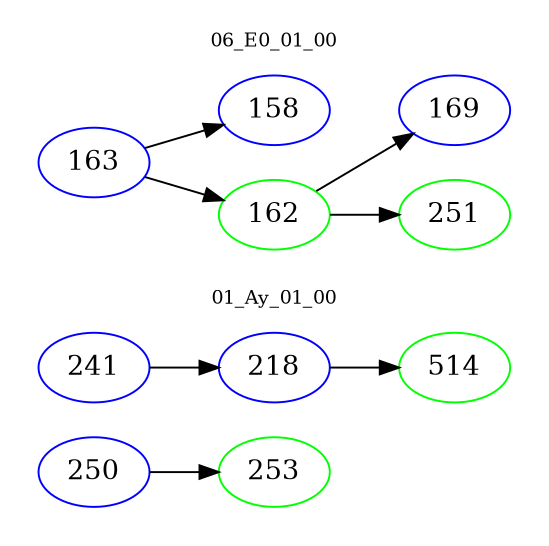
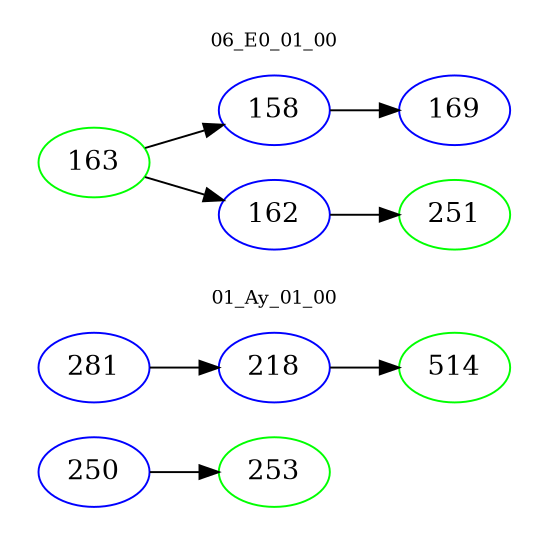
node "163": color blue -> green
edge "162" -> "169": now "158" -> "169"
node "162": color green -> blue
node "241": label "241" -> "281"
